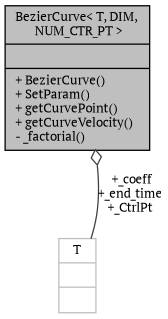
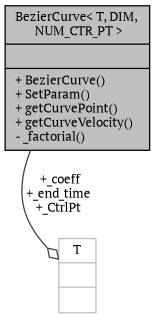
edge "T" -> "BezierCurve< T, DIM,": reversed
